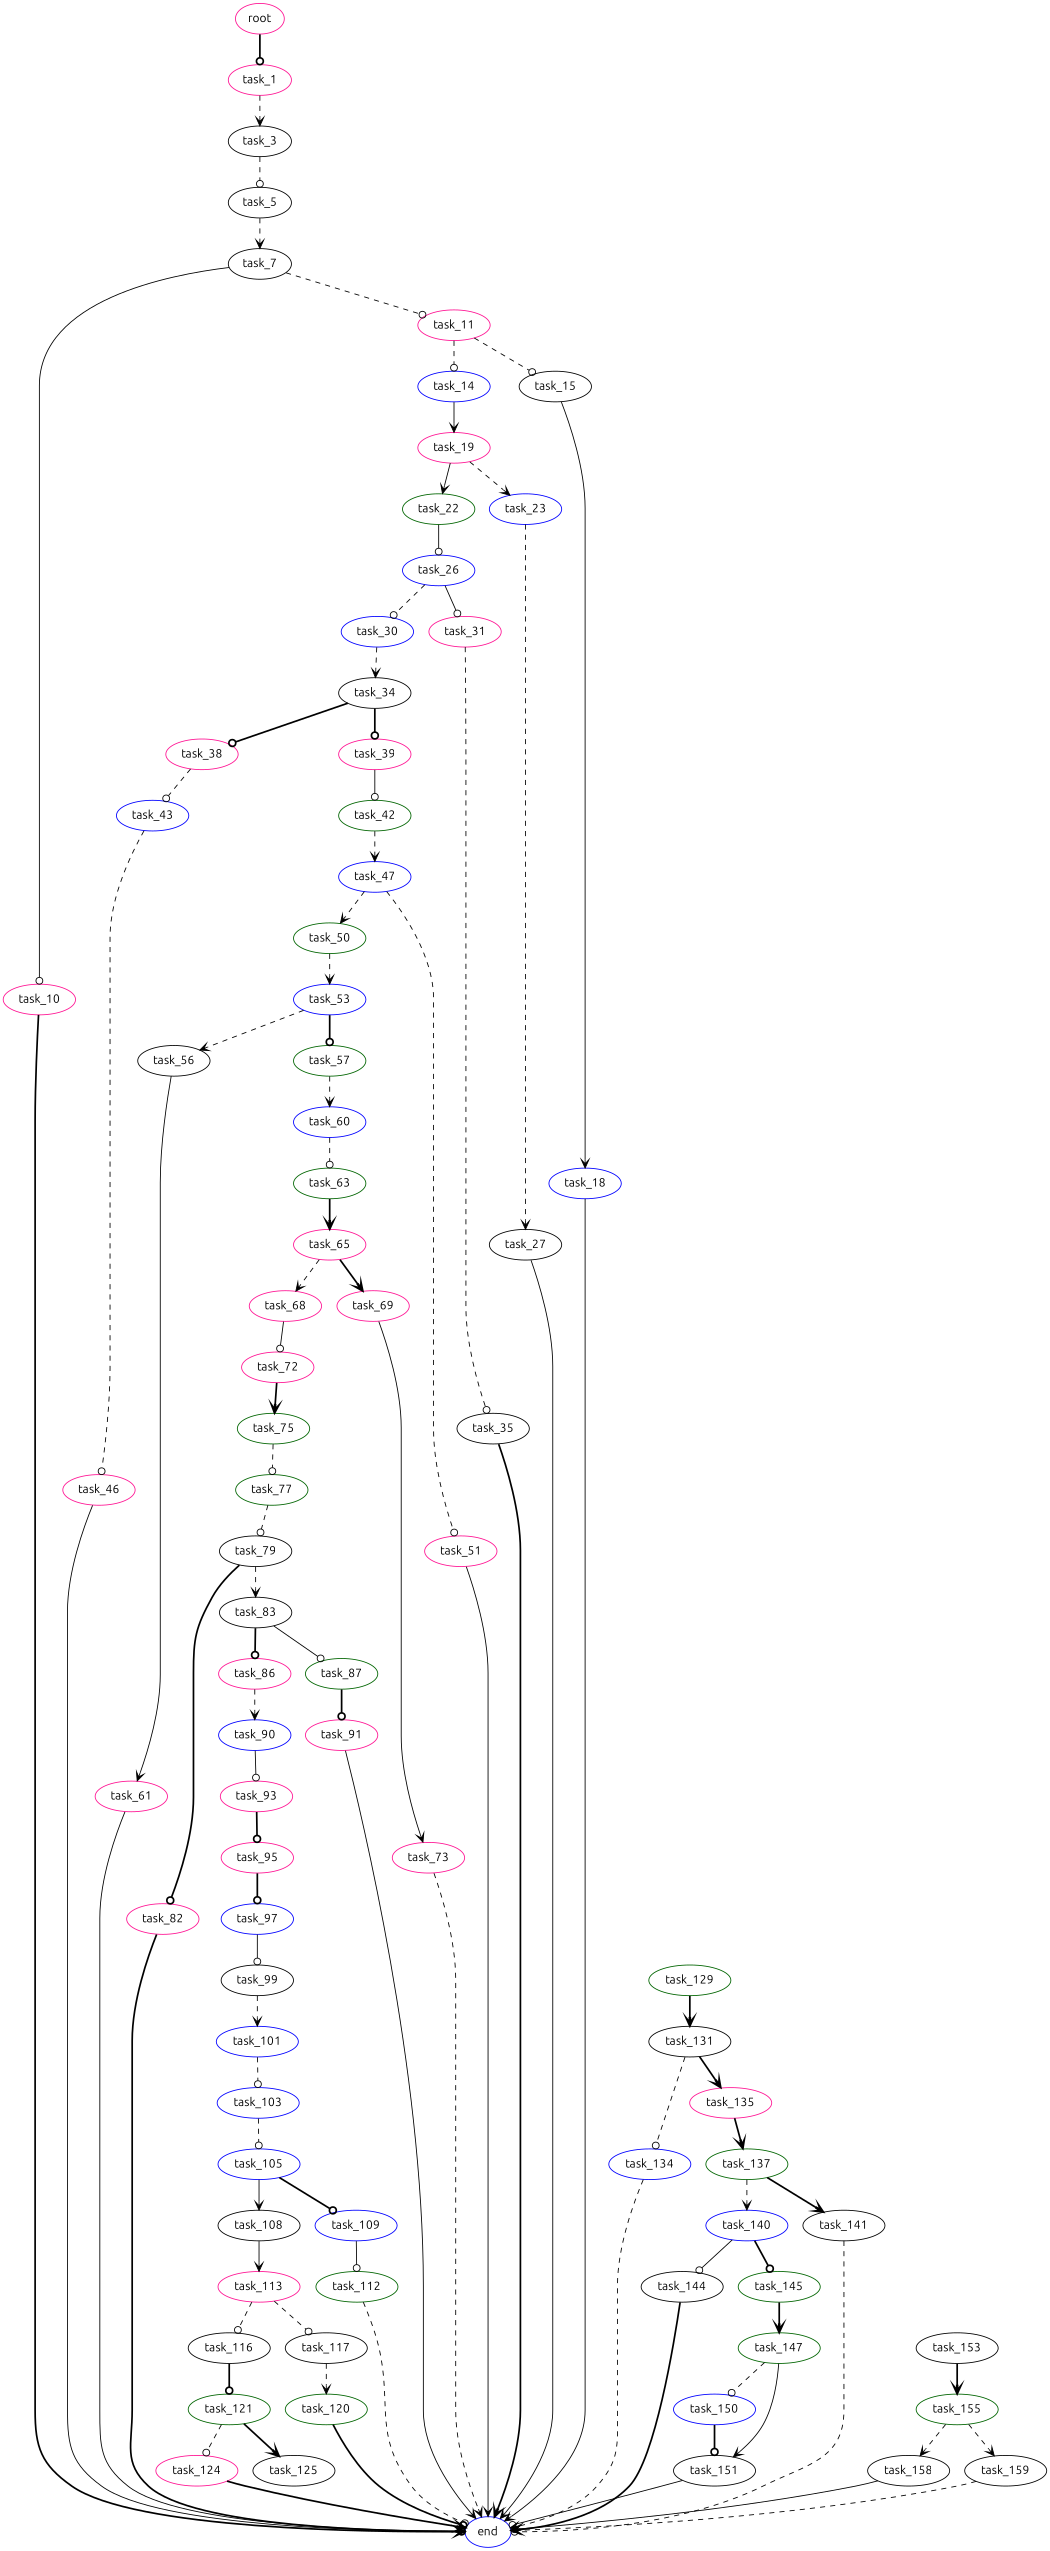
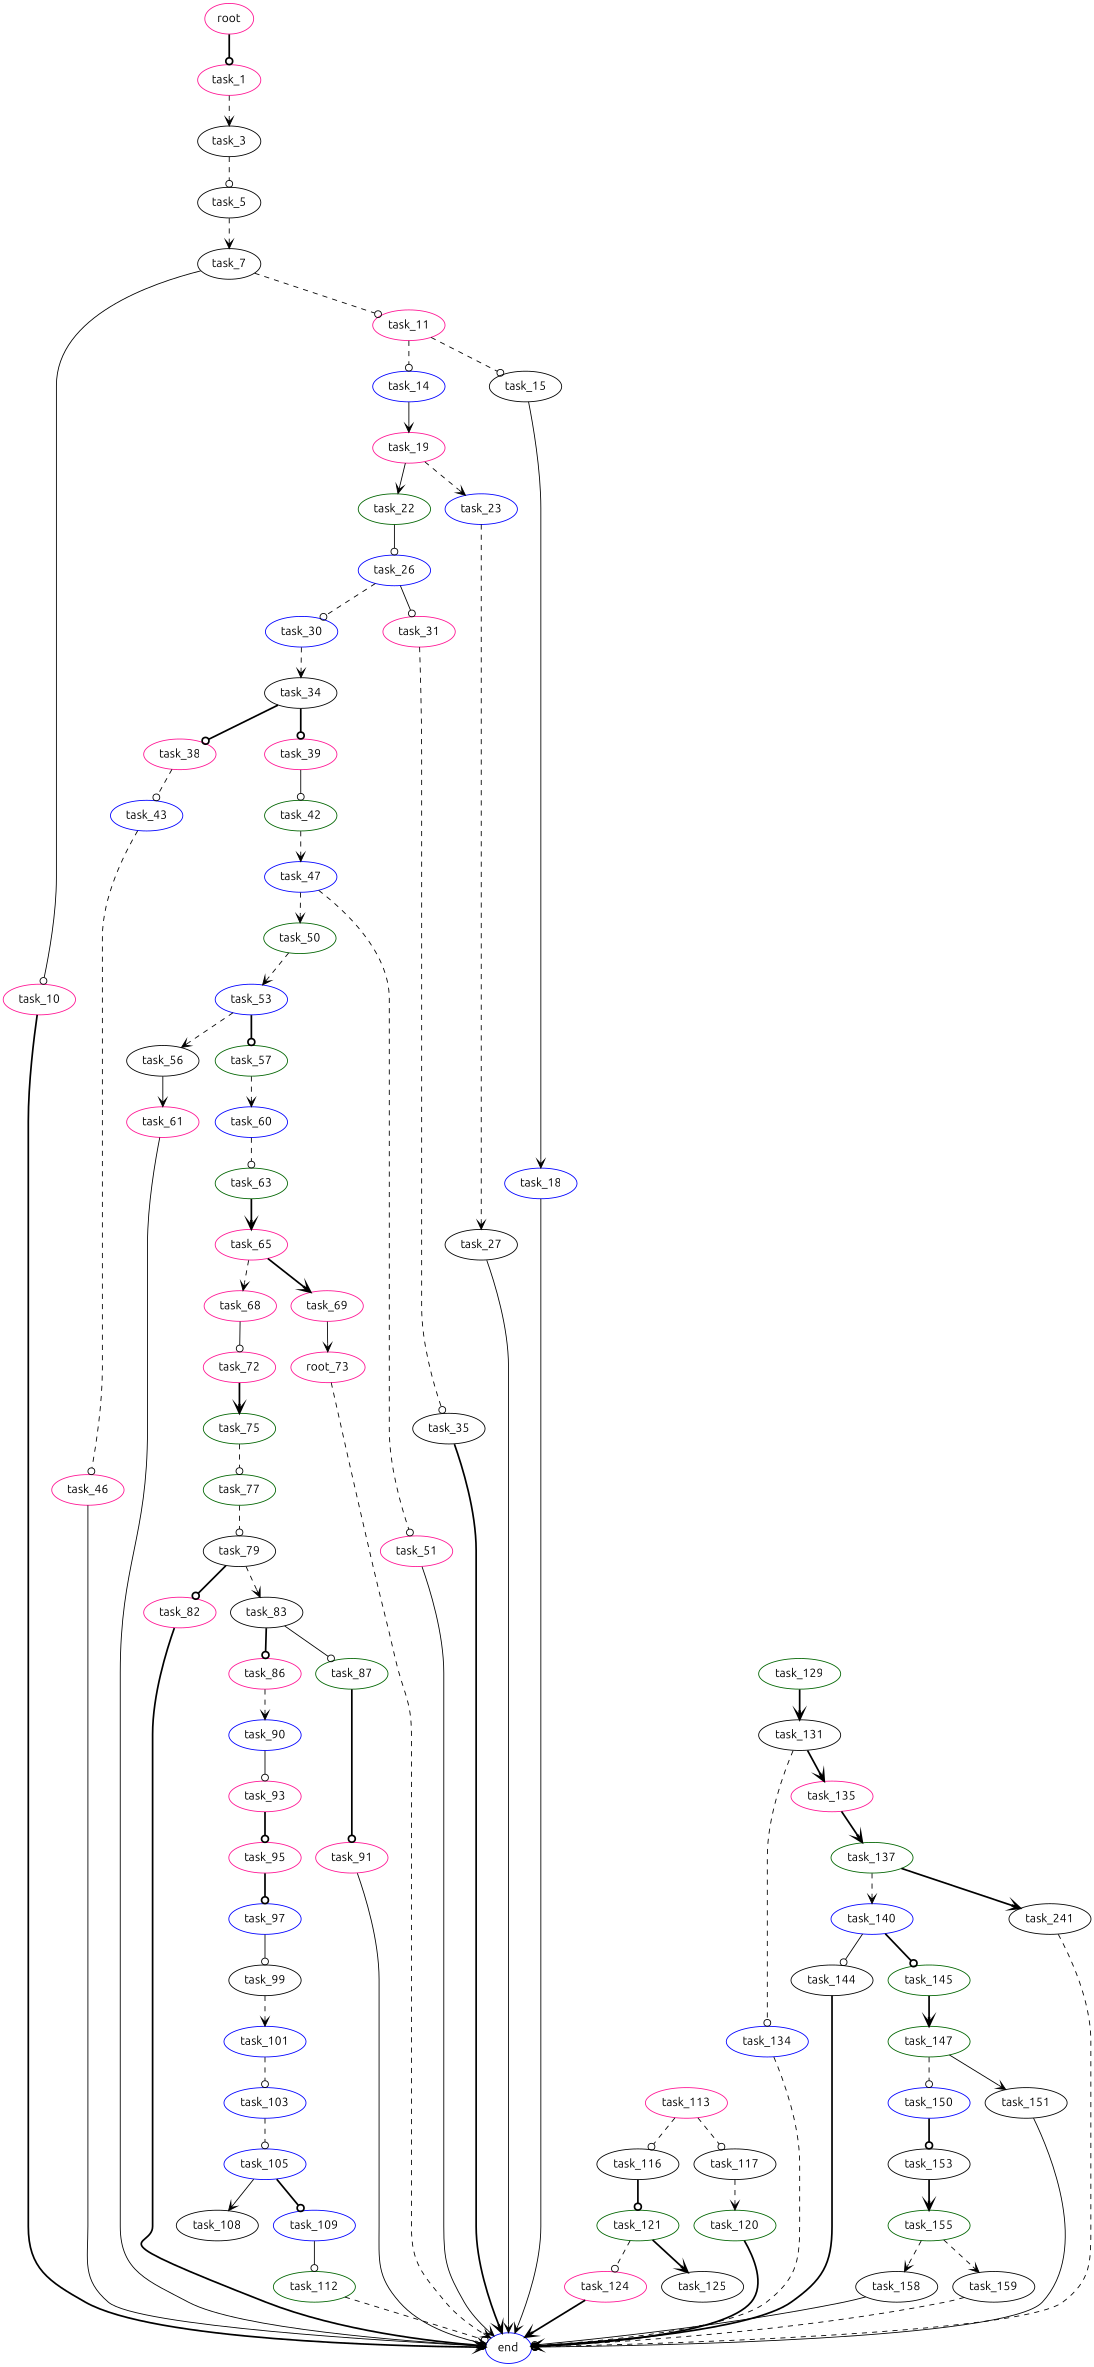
node "task_73": label "task_73" -> "root_73"
node "task_141": label "task_141" -> "task_241"
edge "task_108" -> "task_113": removed
edge "task_150" -> "task_151": now "task_150" -> "task_153"
